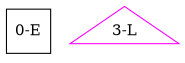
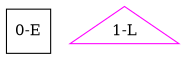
node "3-L": label "3-L" -> "1-L"
